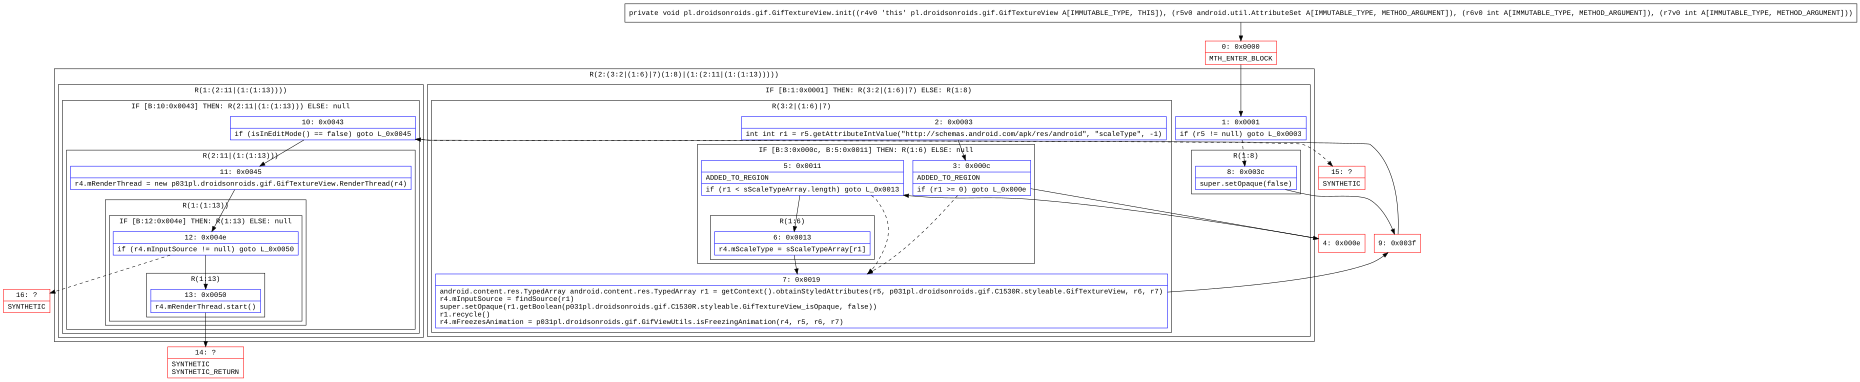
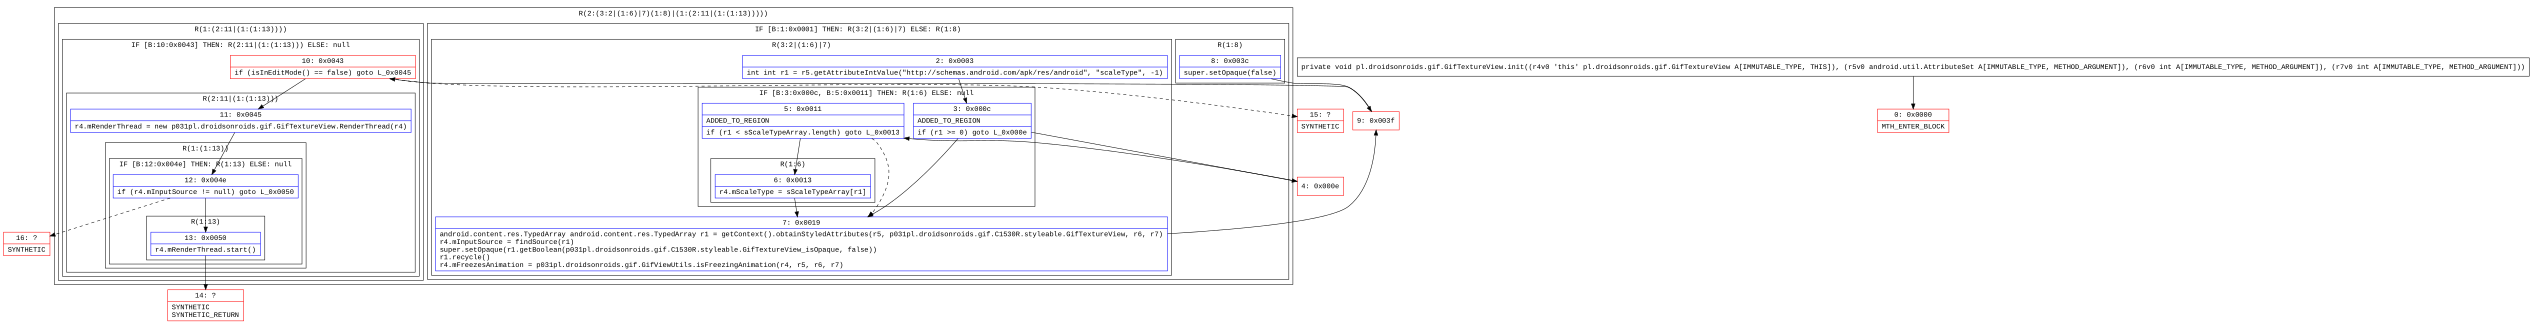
node "10: 0x0043": color blue -> red
node "1: 0x0001": removed
edge "3: 0x000c" -> "7: 0x0019": style dashed -> solid
